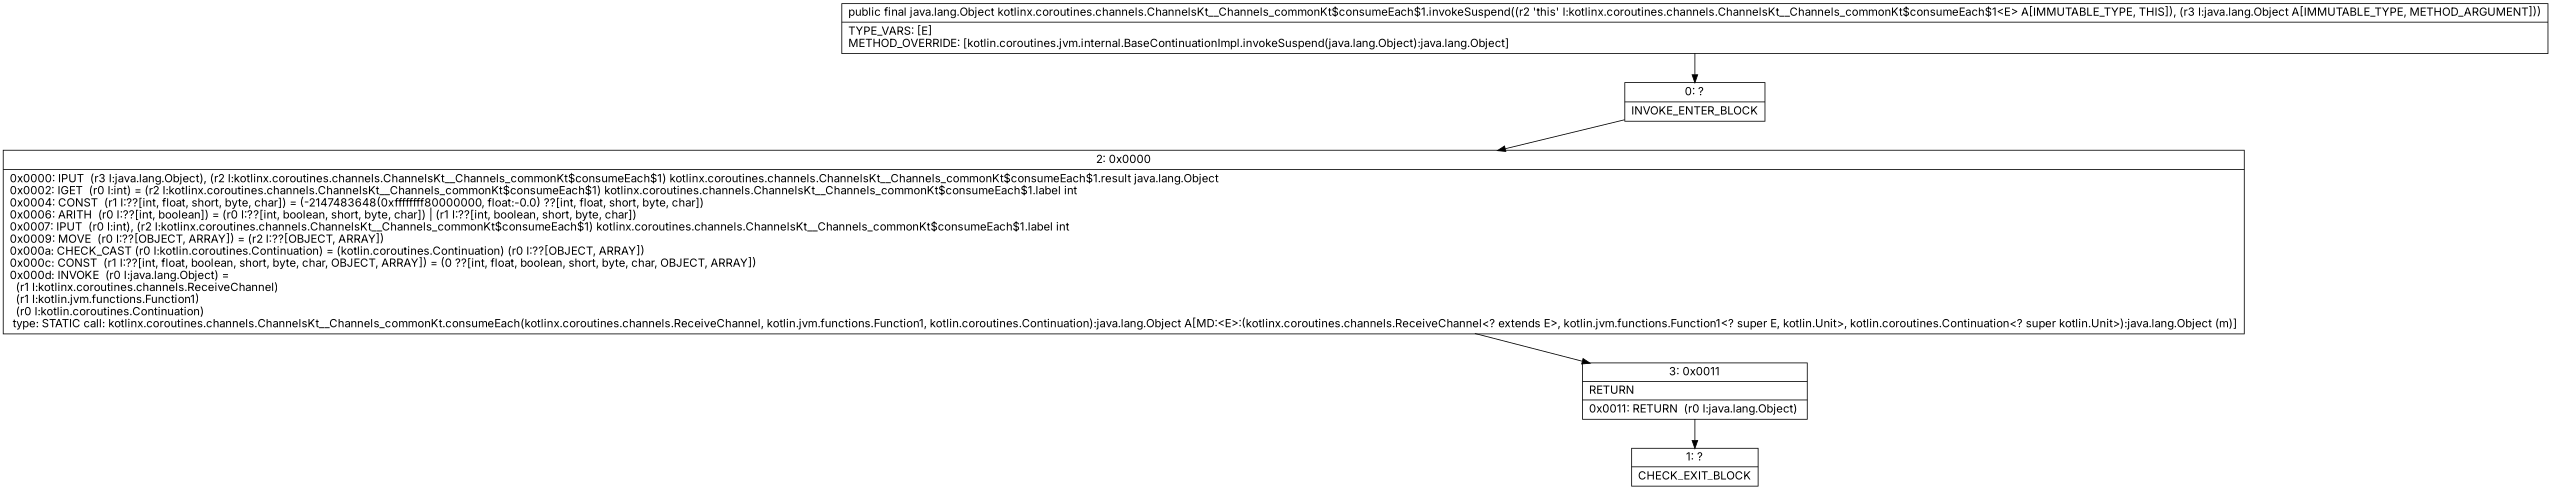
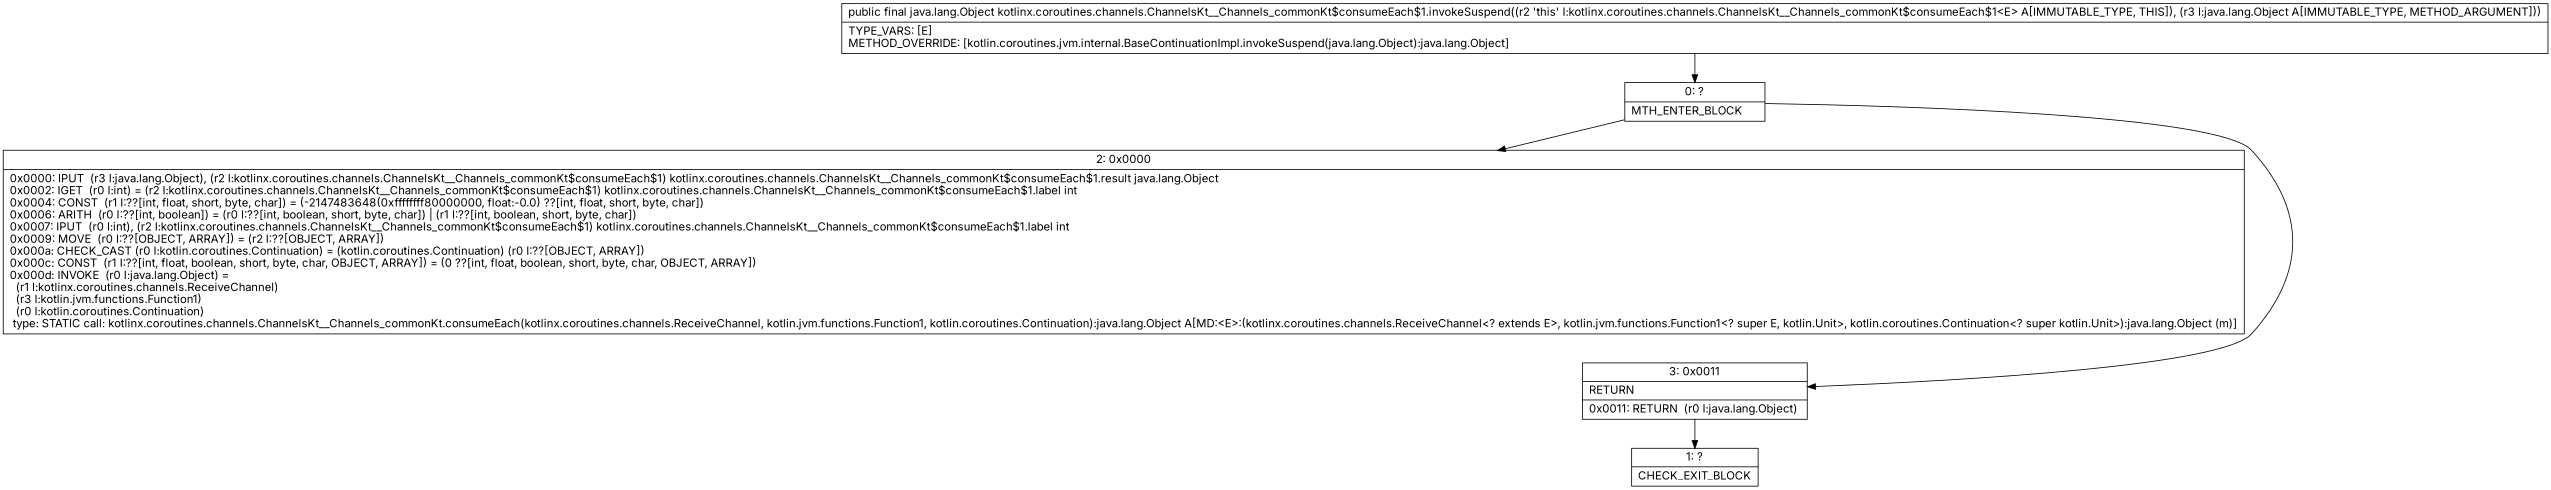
node "0: ?": text "INVOKE_ENTER_BLOCK" -> "MTH_ENTER_BLOCK"
node "2: 0x0000": text "(r1 I:kotlin.jvm.functions.Function1)" -> "(r3 I:kotlin.jvm.functions.Function1)"
edge "2: 0x0000" -> "3: 0x0011": now "0: ?" -> "3: 0x0011"
